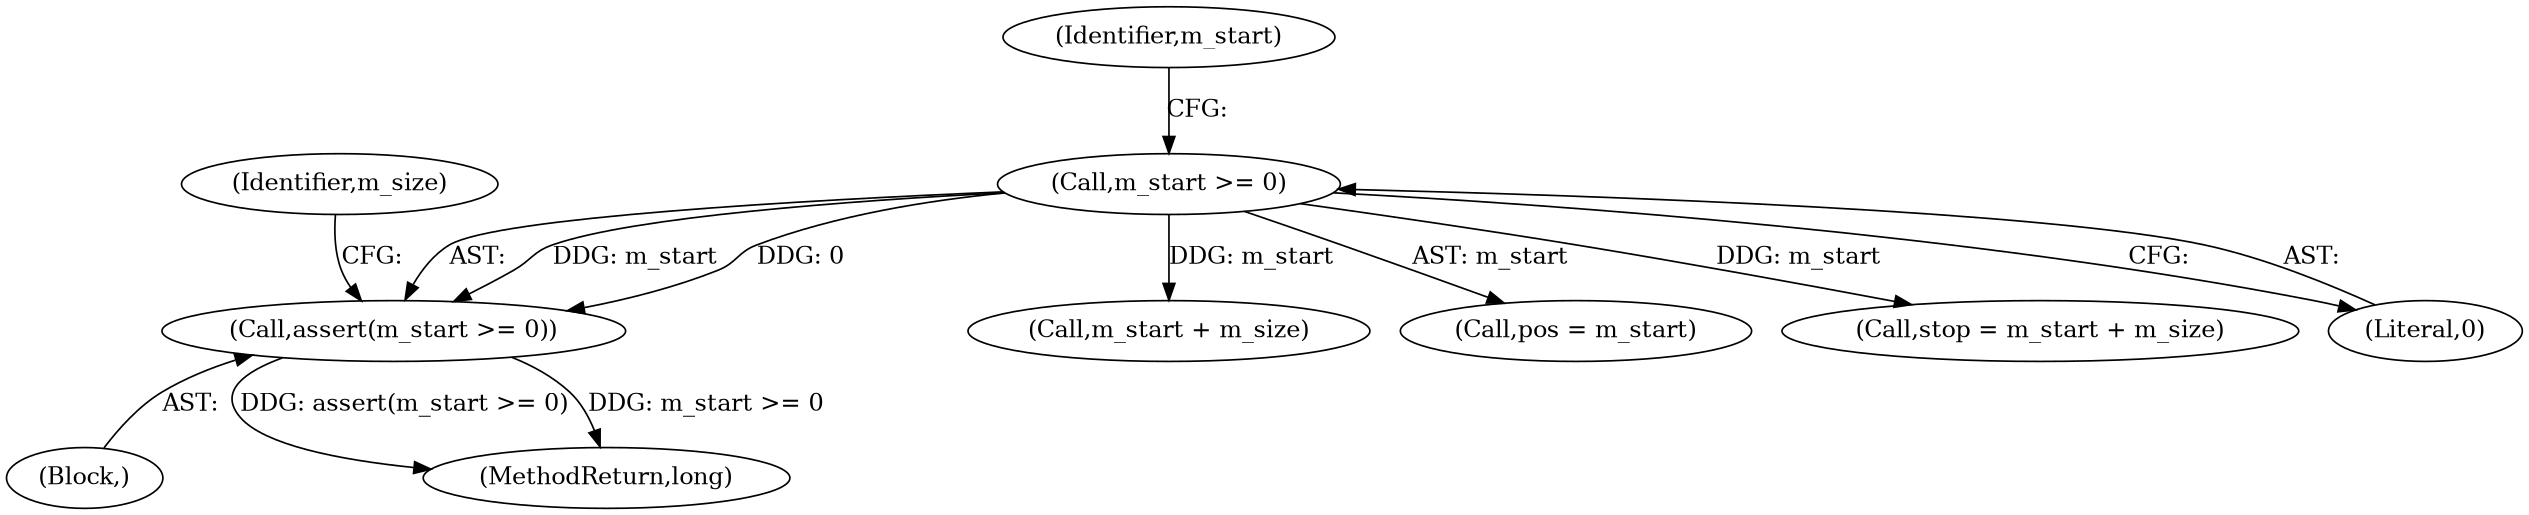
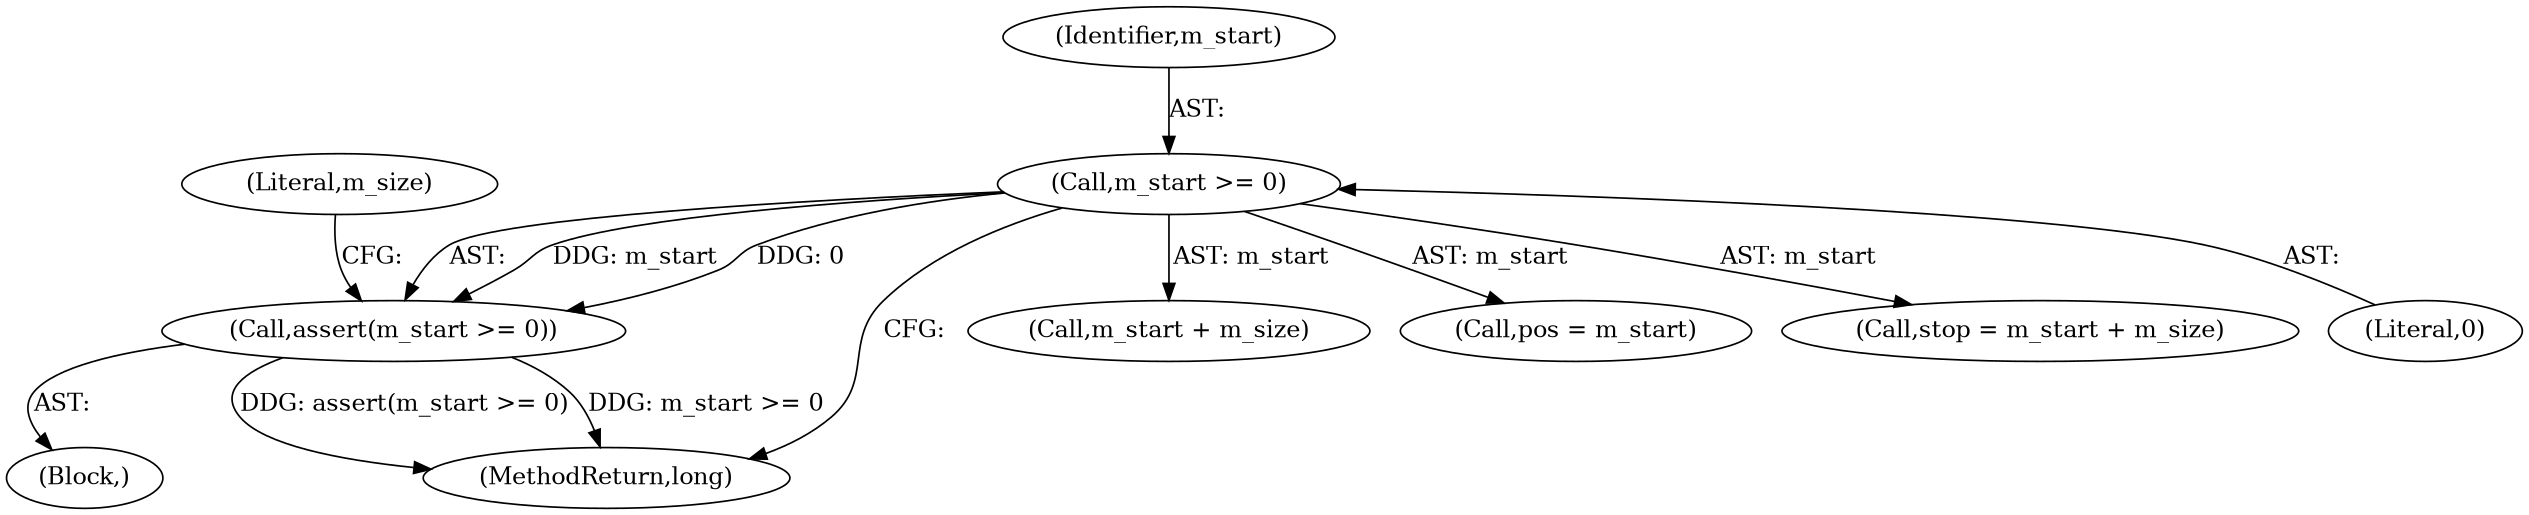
edge "(Identifier,m_start)" -> "(Call,m_start >= 0)": label "CFG: " -> "AST: "
node "(Identifier,m_size)": label "(Identifier,m_size)" -> "(Literal,m_size)"
edge "(Call,m_start >= 0)" -> "(Literal,0)": now "(Call,m_start >= 0)" -> "(MethodReturn,long)"
edge "(Call,m_start >= 0)" -> "(Call,m_start + m_size)": label "DDG: m_start" -> "AST: m_start"
edge "(Call,m_start >= 0)" -> "(Call,stop = m_start + m_size)": label "DDG: m_start" -> "AST: m_start"
edge "(Block,)" -> "(Call,assert(m_start >= 0))": reversed
